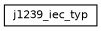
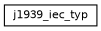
node "j1239_iec_typ": label "j1239_iec_typ" -> "j1939_iec_typ"
